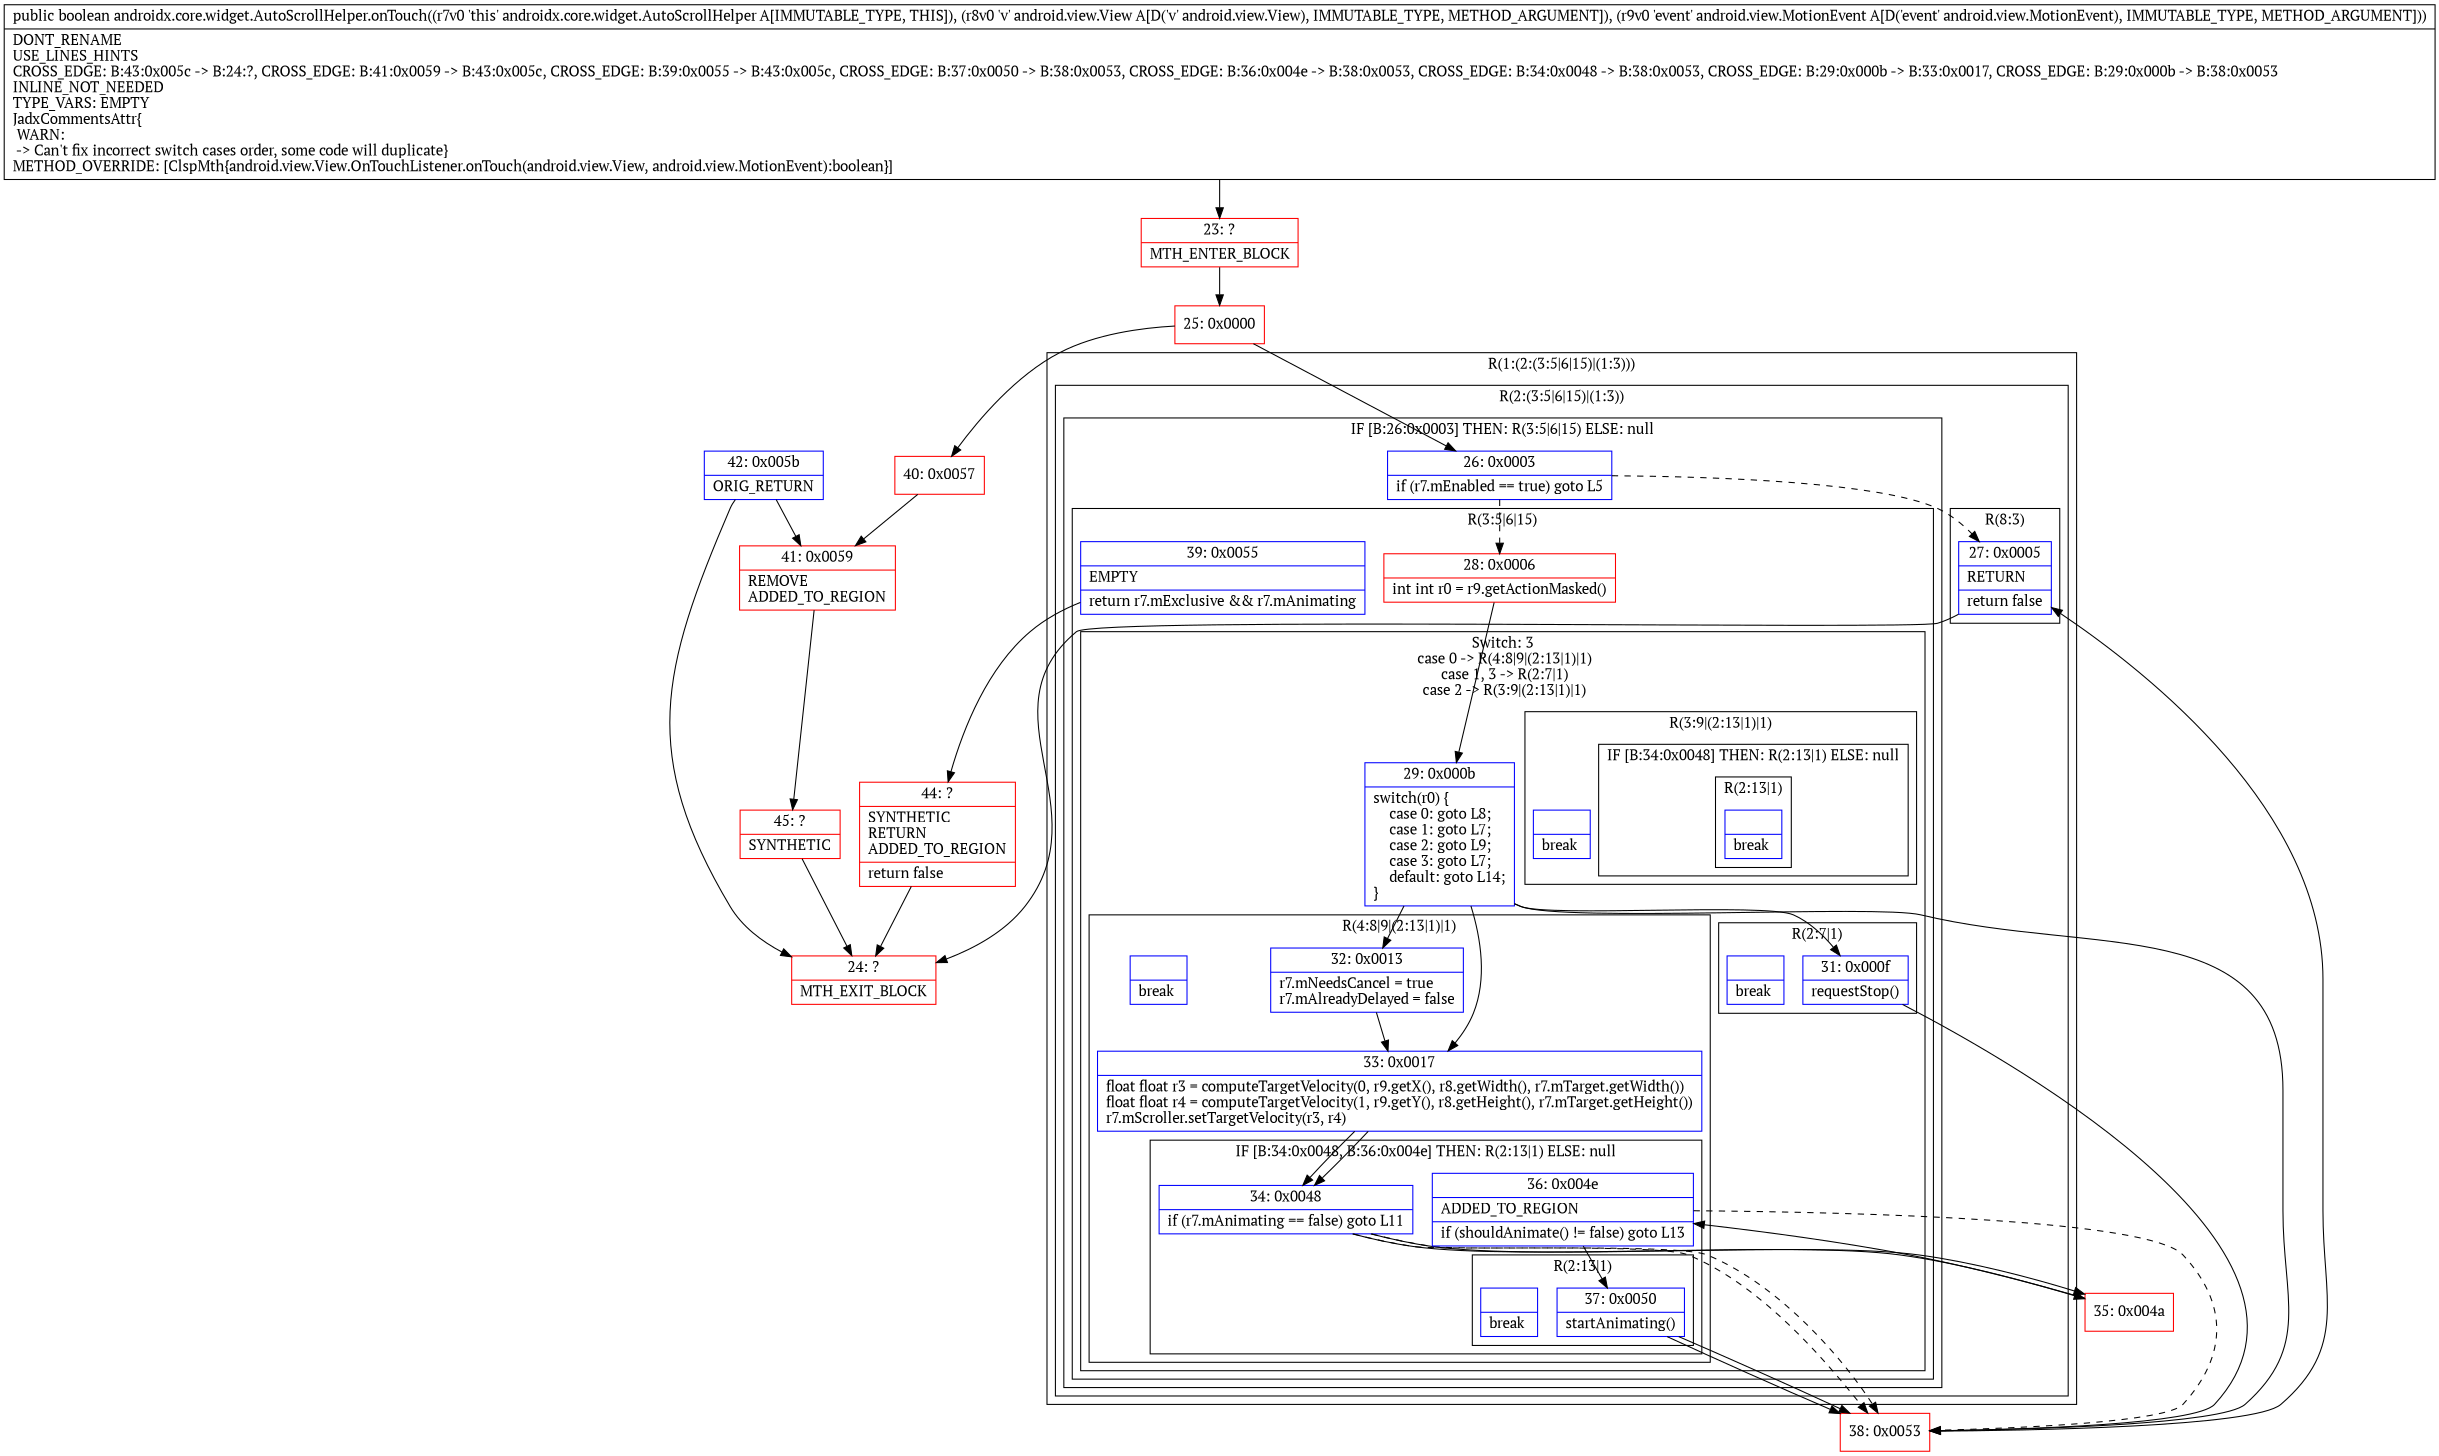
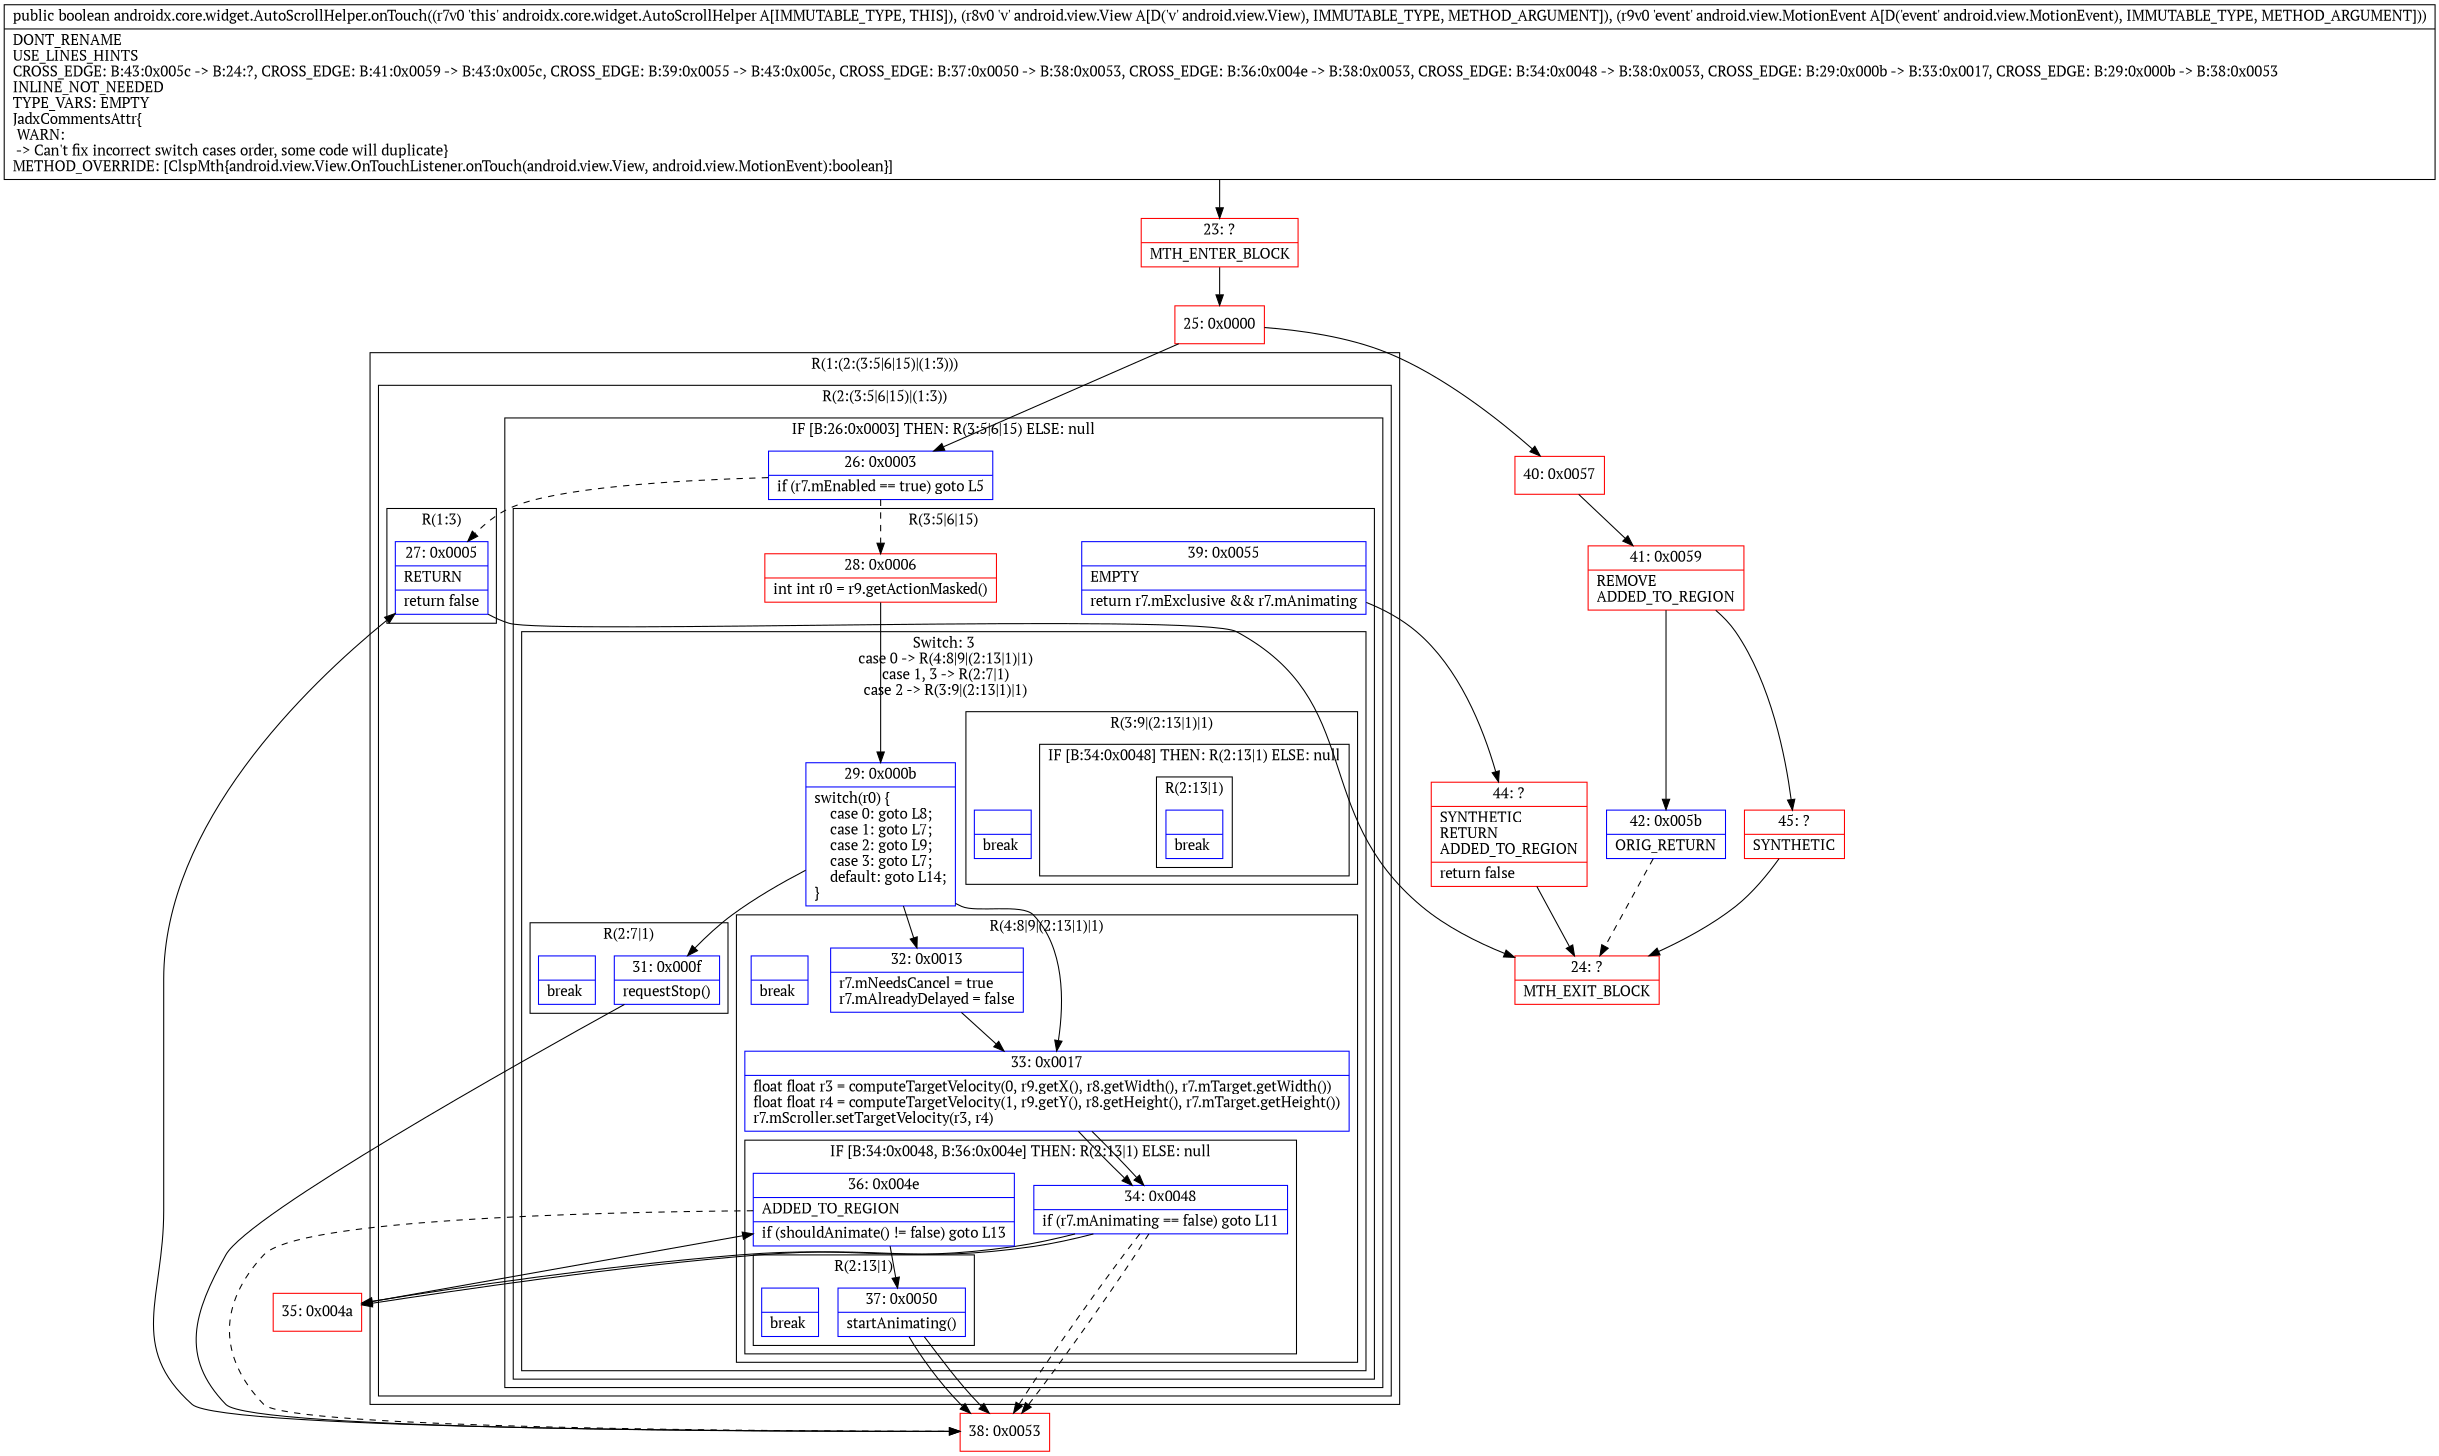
edge "42: 0x005b" -> "41: 0x0059": reversed
cluster "R(8:3)": label "R(8:3)" -> "R(1:3)"
edge "42: 0x005b" -> "24: ?": style solid -> dashed
edge "29: 0x000b" -> "38: 0x0053": removed
